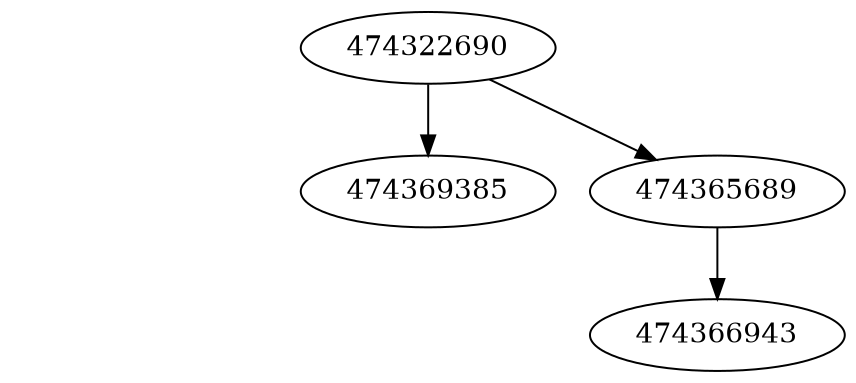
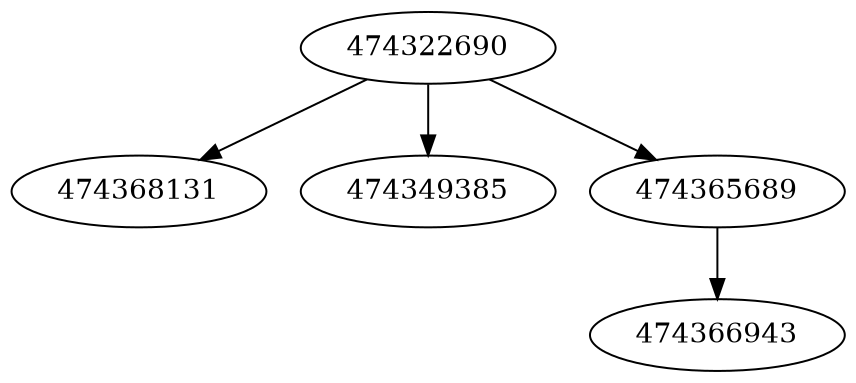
node "474368131": added
node "474369385": label "474369385" -> "474349385"
